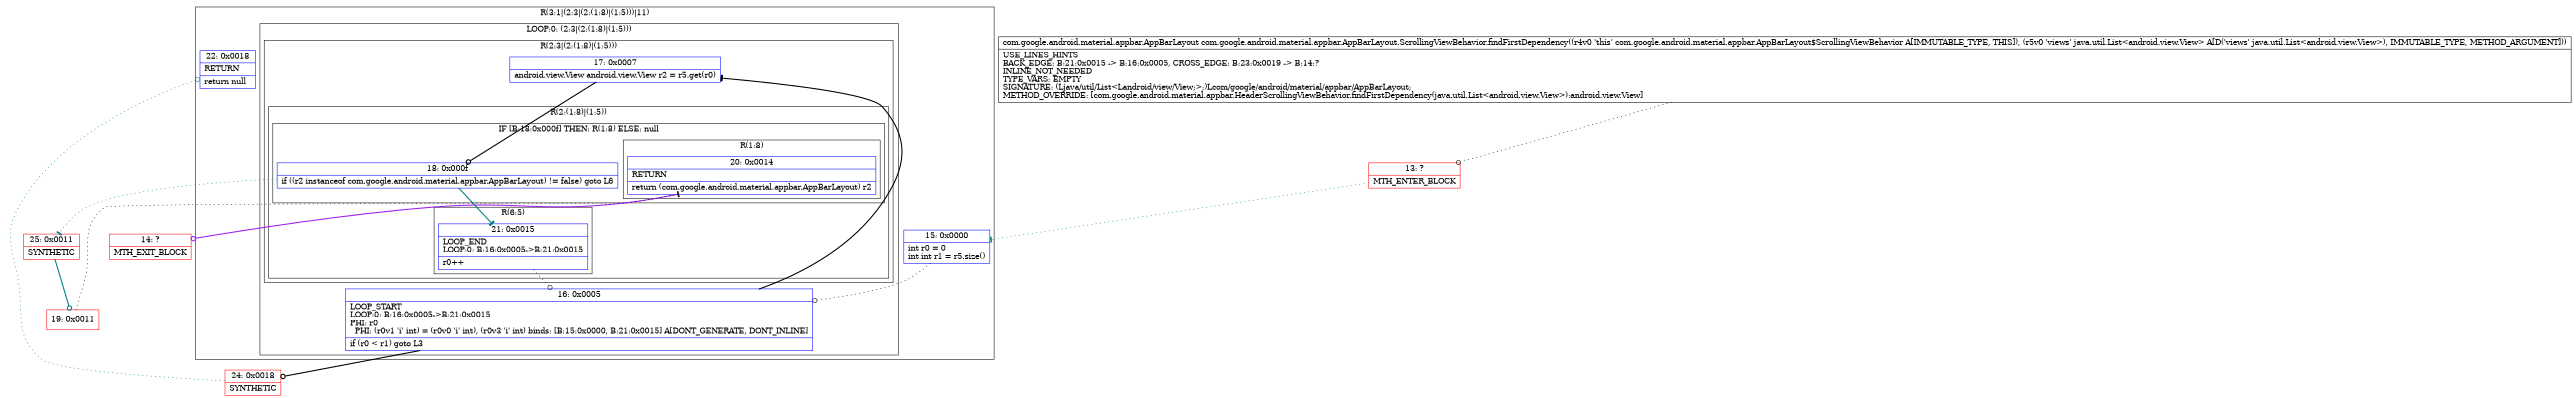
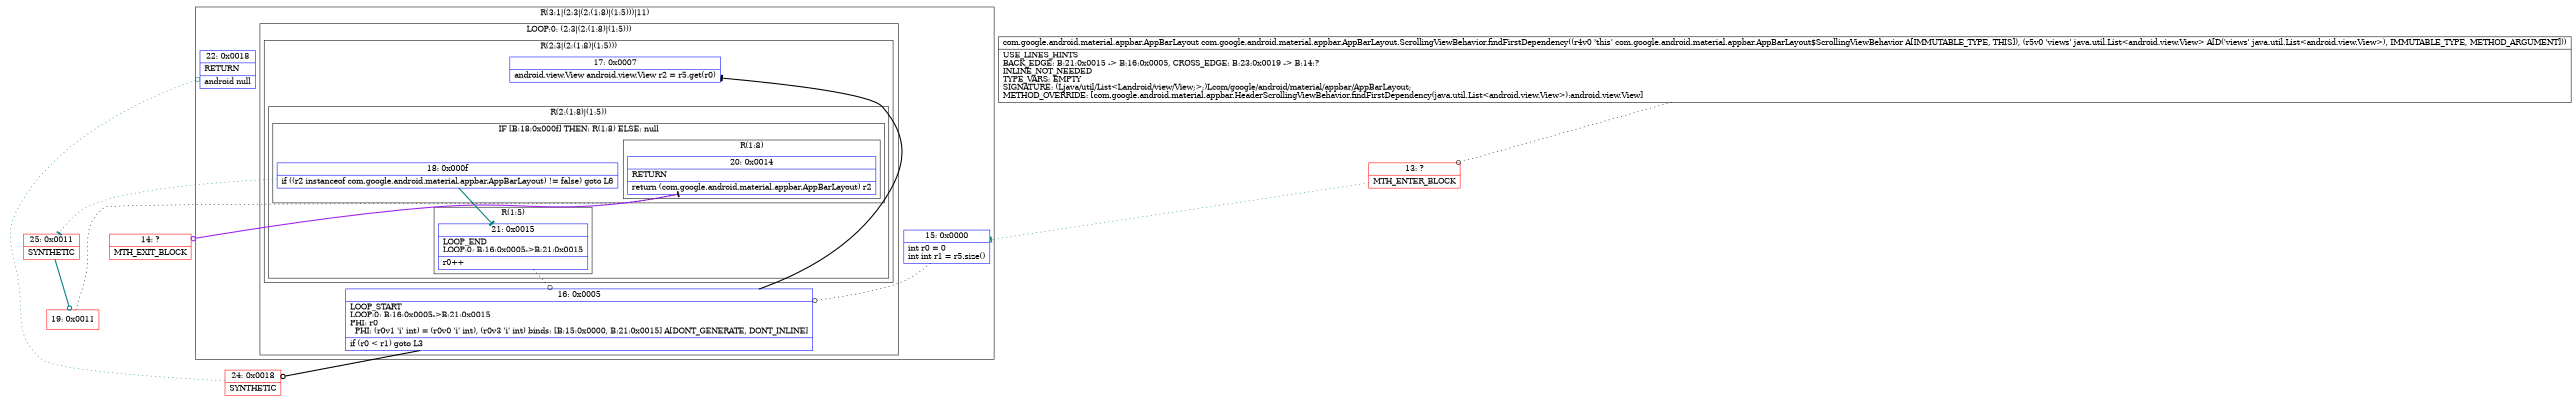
node "22: 0x0018": text "return null" -> "android null"
edge "17: 0x0007" -> "18: 0x000f": removed
cluster "R(6:5)": label "R(6:5)" -> "R(1:5)"
